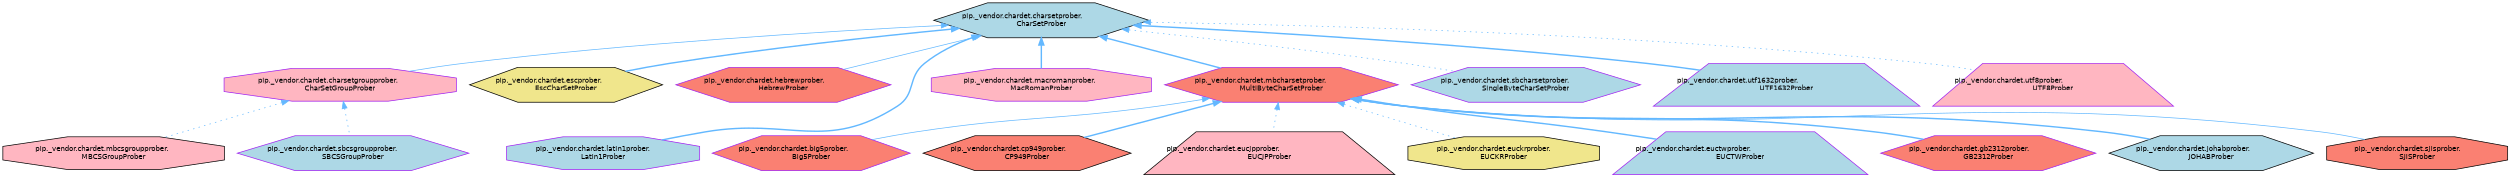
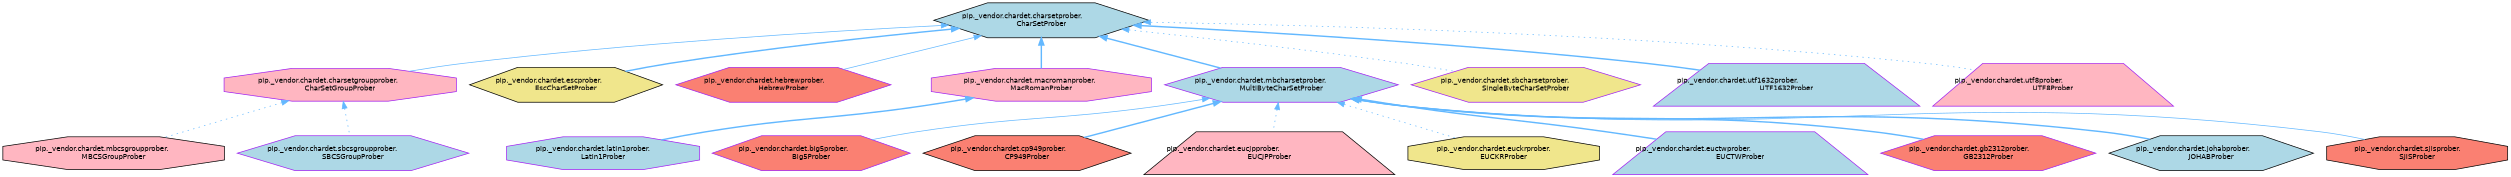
node "pip._vendor.chardet.mbcharsetprober. MultiByteCharSetProber": fillcolor salmon -> lightblue
node "pip._vendor.chardet.sbcharsetprober. SingleByteCharSetProber": fillcolor lightblue -> khaki
edge "pip._vendor.chardet.latin1prober. Latin1Prober" -> "pip._vendor.chardet.charsetprober. CharSetProber": now "pip._vendor.chardet.latin1prober. Latin1Prober" -> "pip._vendor.chardet.macromanprober. MacRomanProber"
